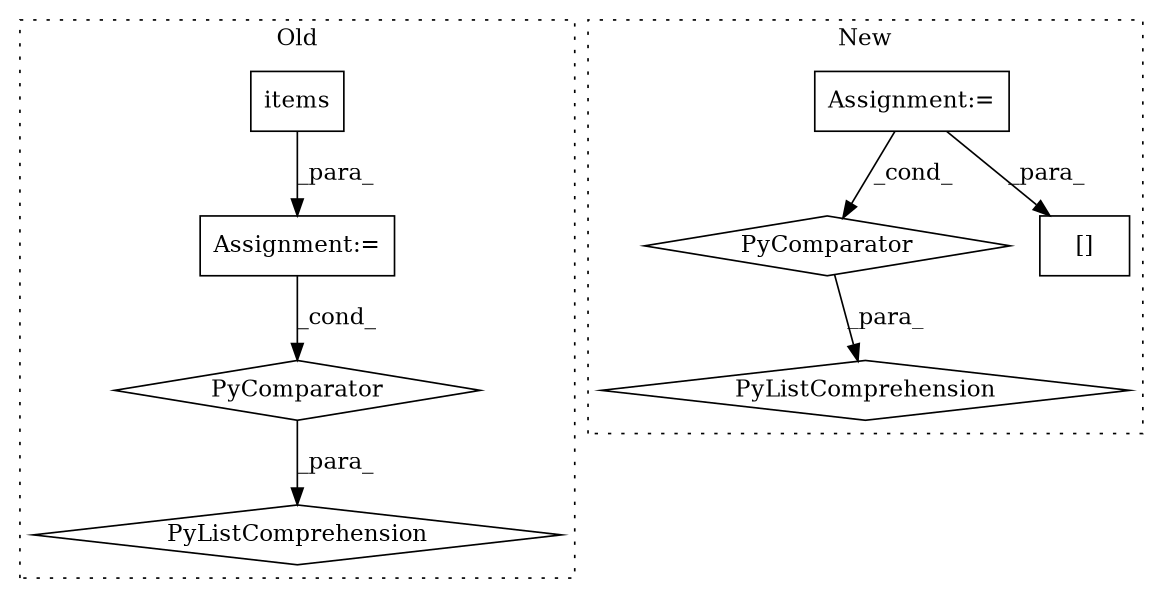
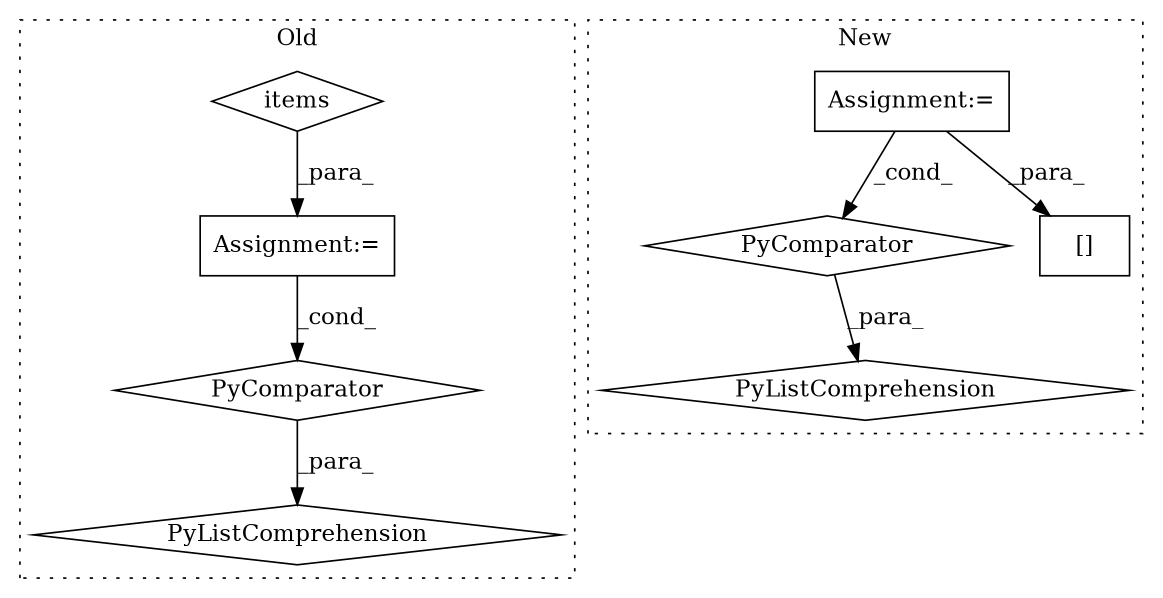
node "items": shape box -> diamond
